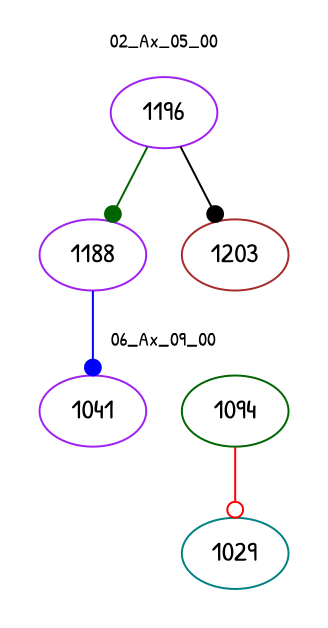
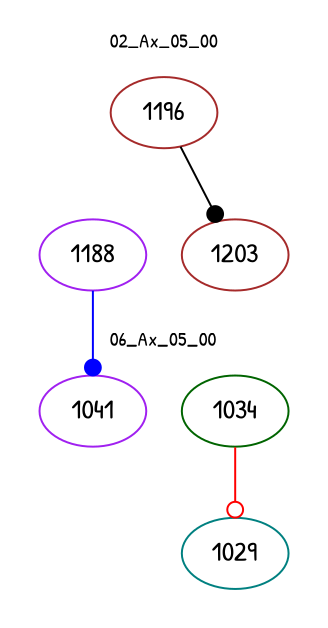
node "1196": color purple -> brown
edge "1196" -> "1188": removed
cluster "06_Ax_09_00": label "06_Ax_09_00" -> "06_Ax_05_00"
node "1094": label "1094" -> "1034"
